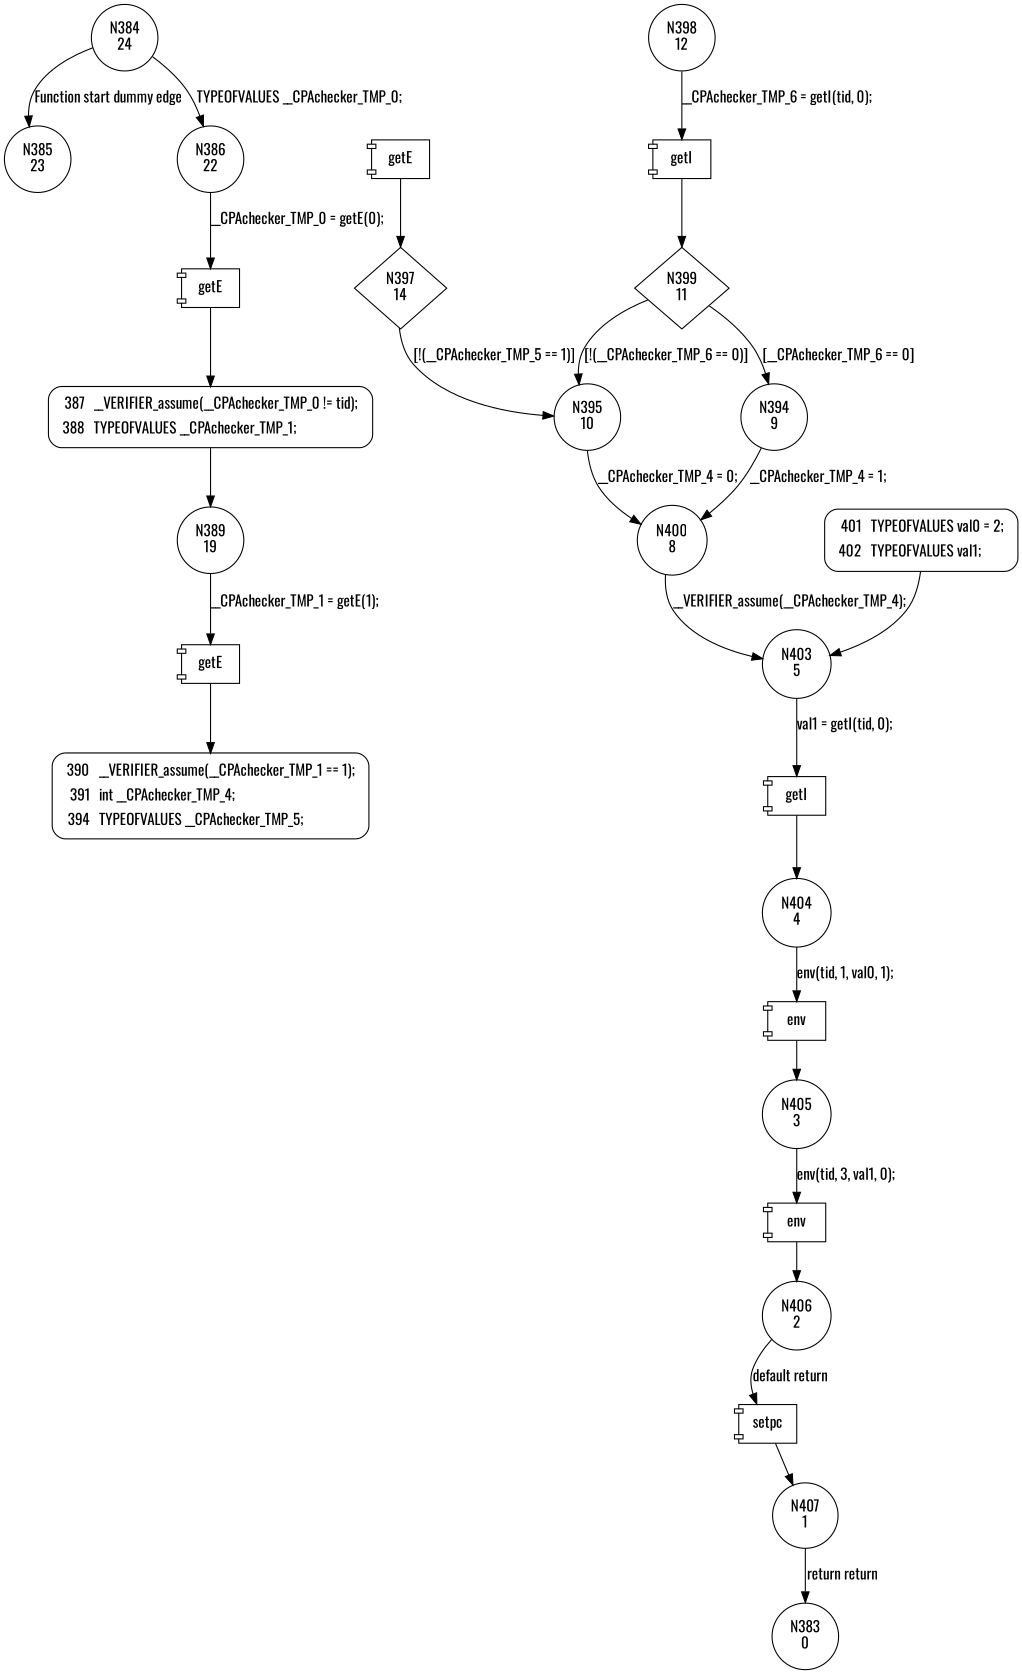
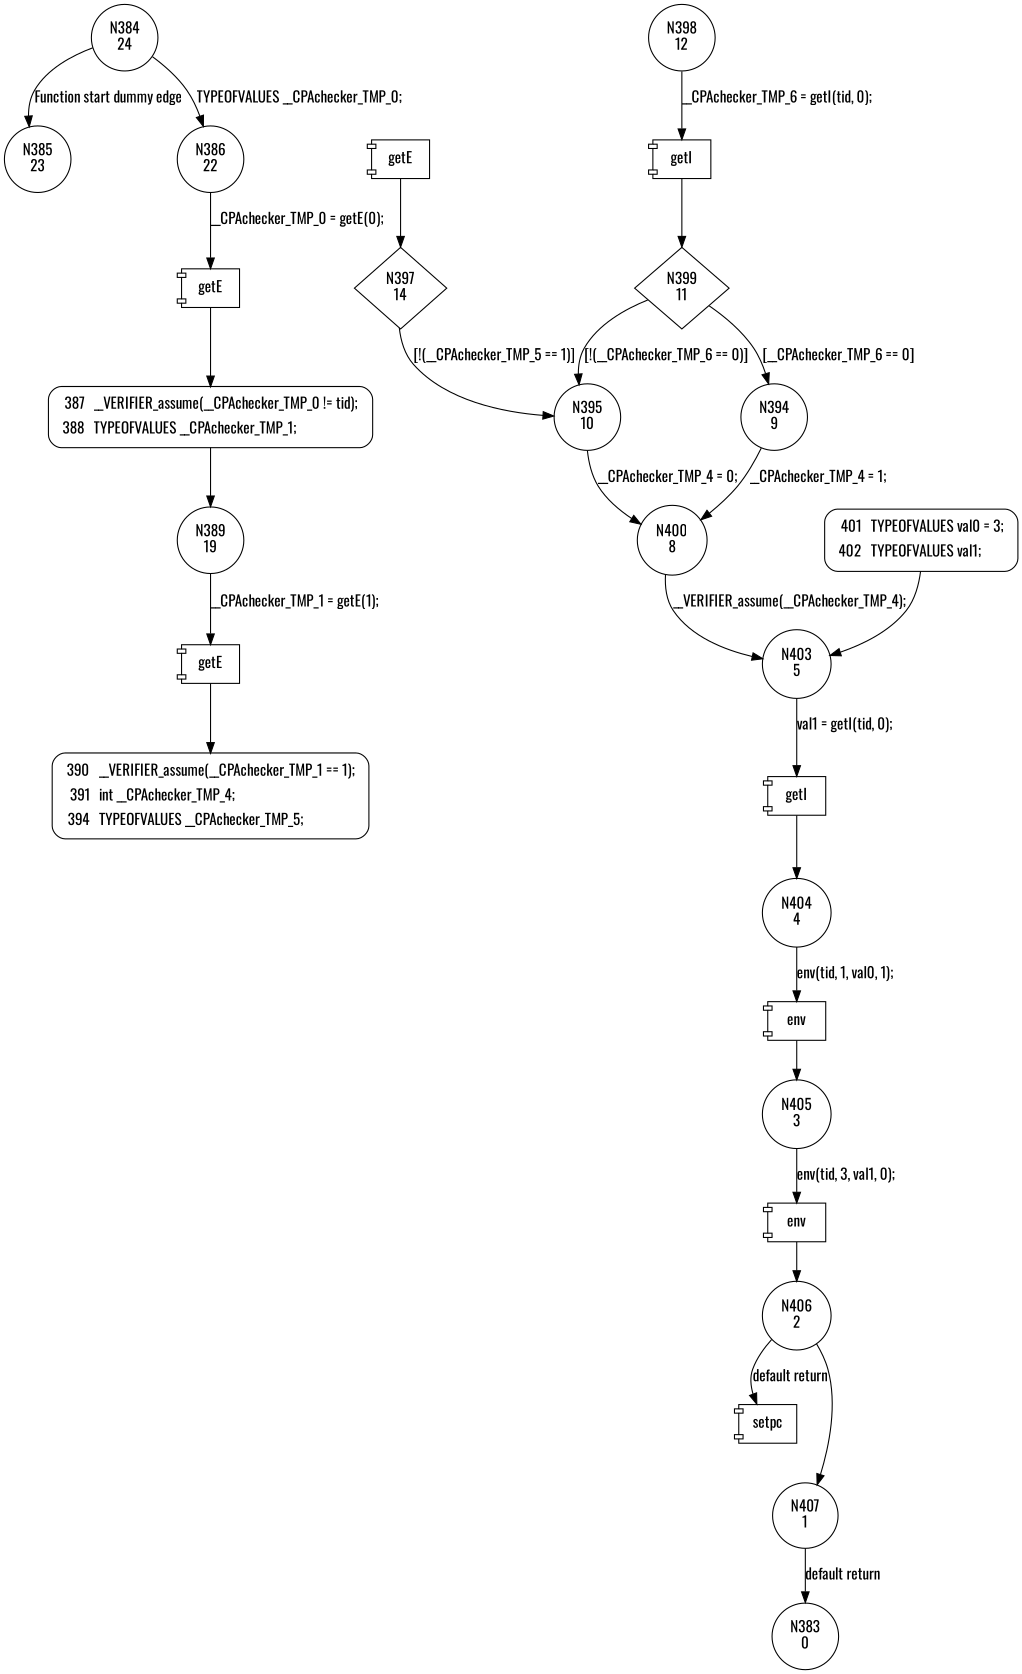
node "401": text "TYPEOFVALUES val0 = 2;" -> "TYPEOFVALUES val0 = 3;"
edge "setpc" -> "N407 1": now "N406 2" -> "N407 1"
edge "N407 1" -> "N383 0": label "return return" -> "default return"
